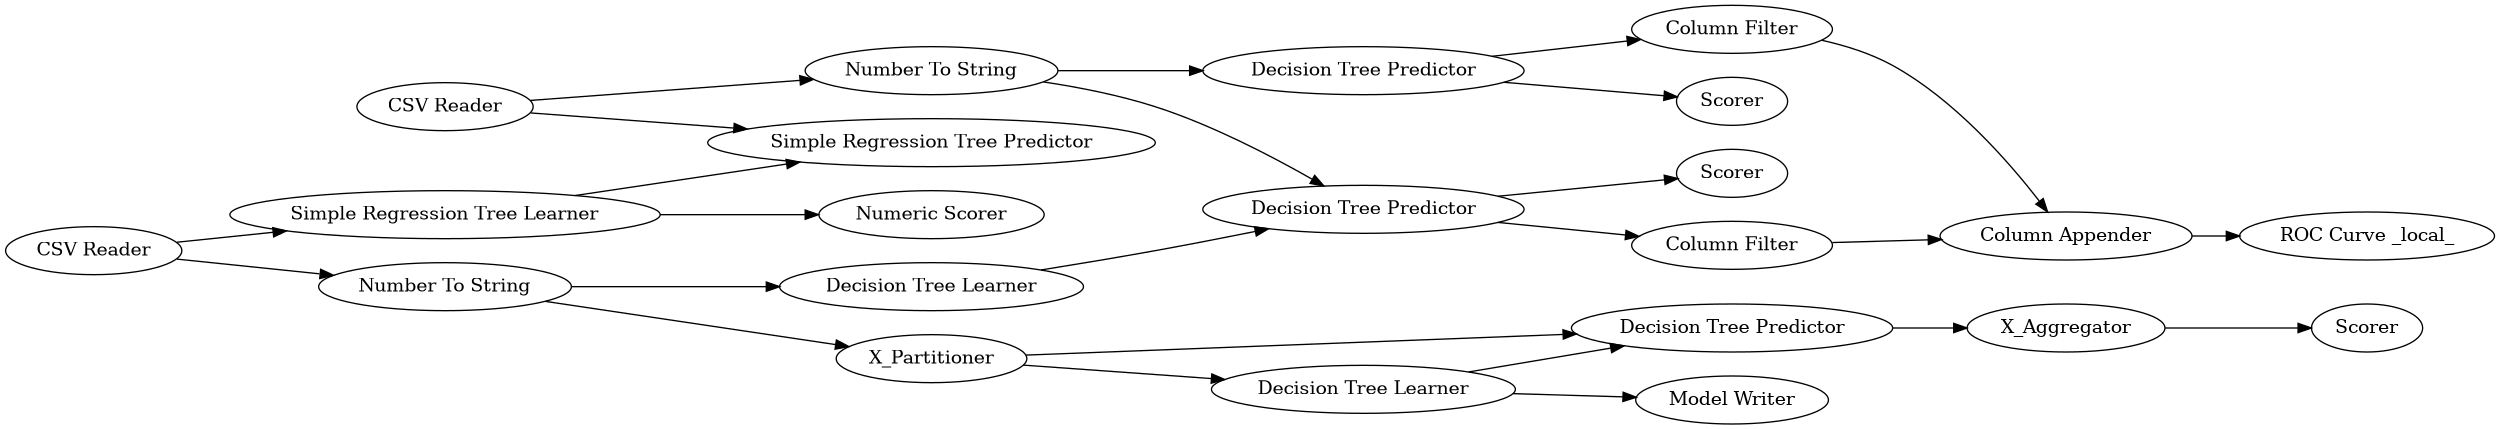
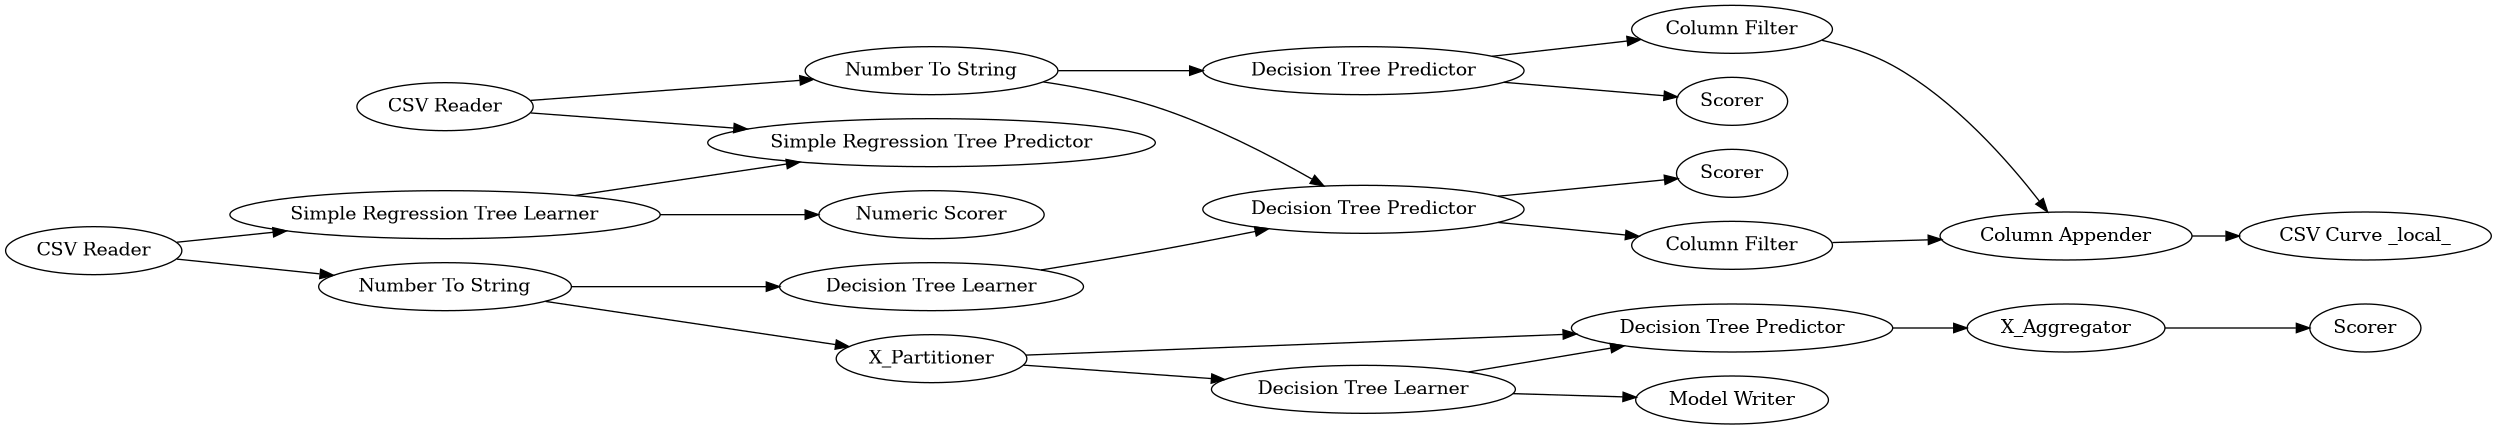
node "ROC Curve _local_": label "ROC Curve _local_" -> "CSV Curve _local_"
